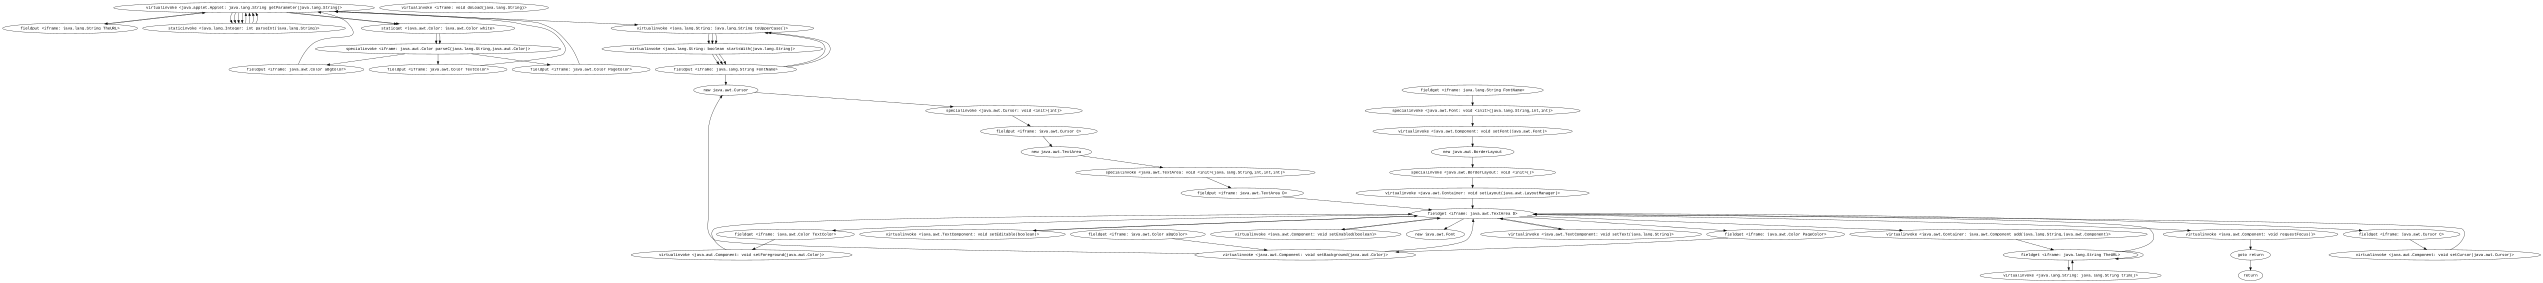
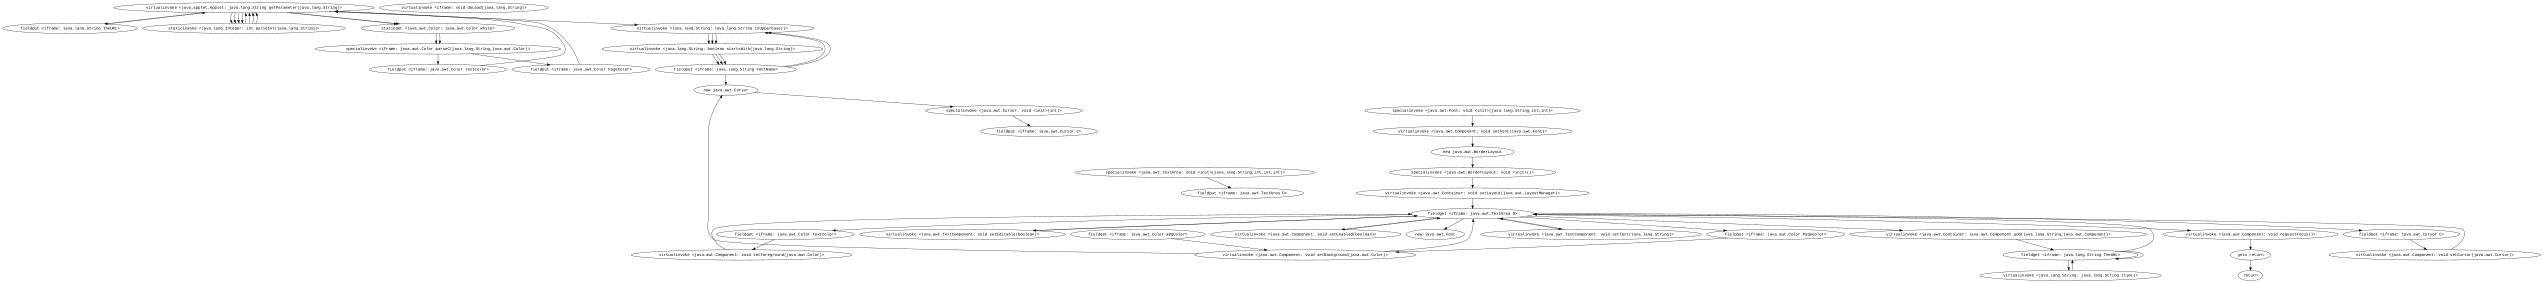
node "fieldput <iframe: java.awt.Color aBgColor>": removed
node "fieldget <iframe: java.lang.String FontName>": removed
node "new java.awt.TextArea": removed
edge "fieldput <iframe: java.awt.TextArea D>" -> "fieldget <iframe: java.awt.TextArea D>": removed
